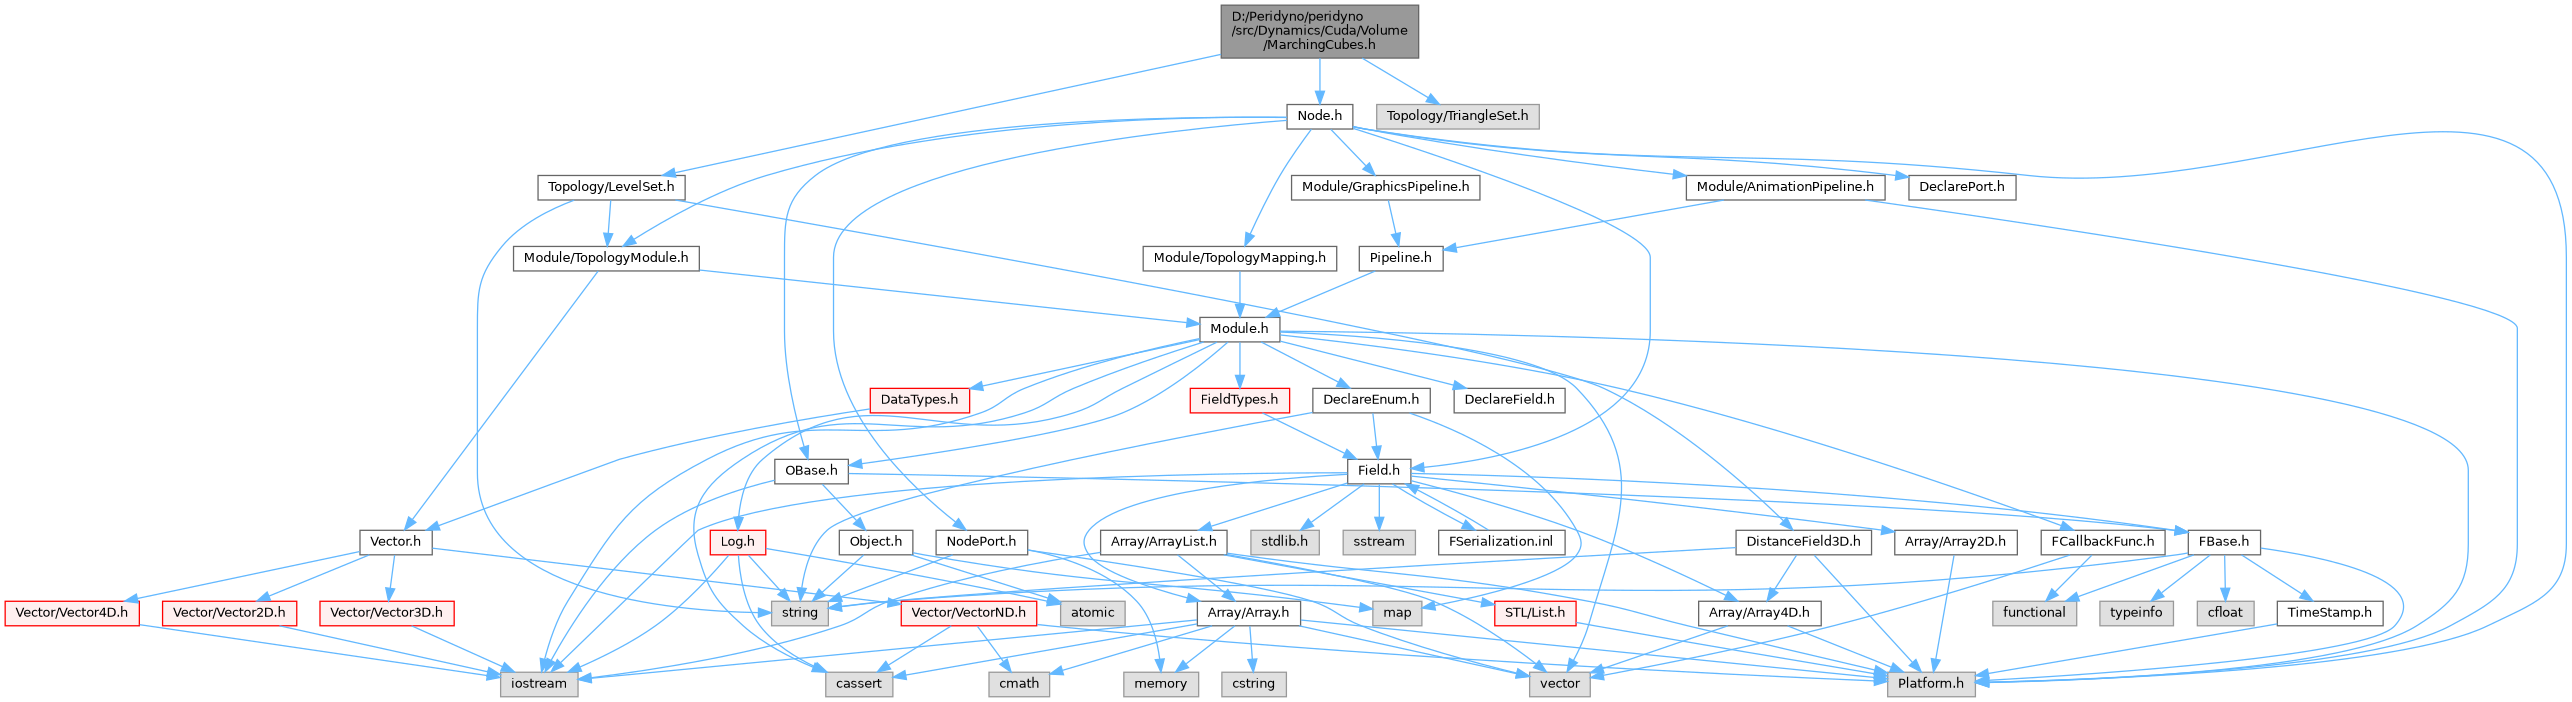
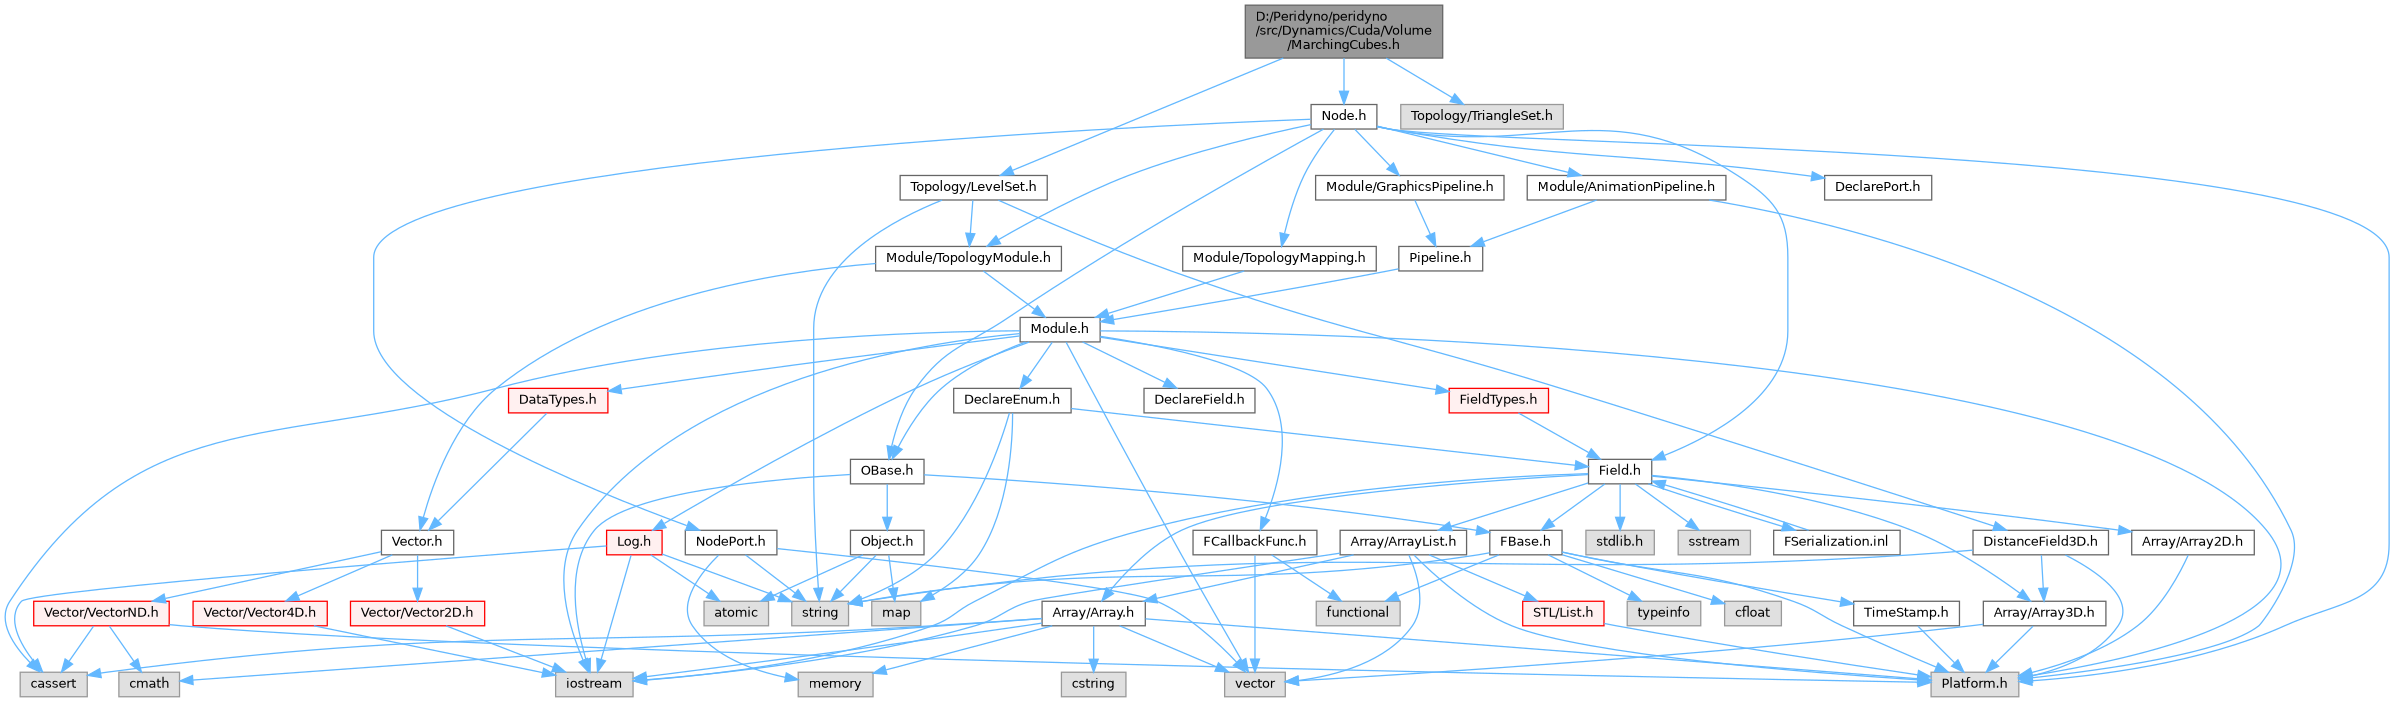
node "Vector/Vector3D.h": removed
node "Array/Array4D.h": label "Array/Array4D.h" -> "Array/Array3D.h"
